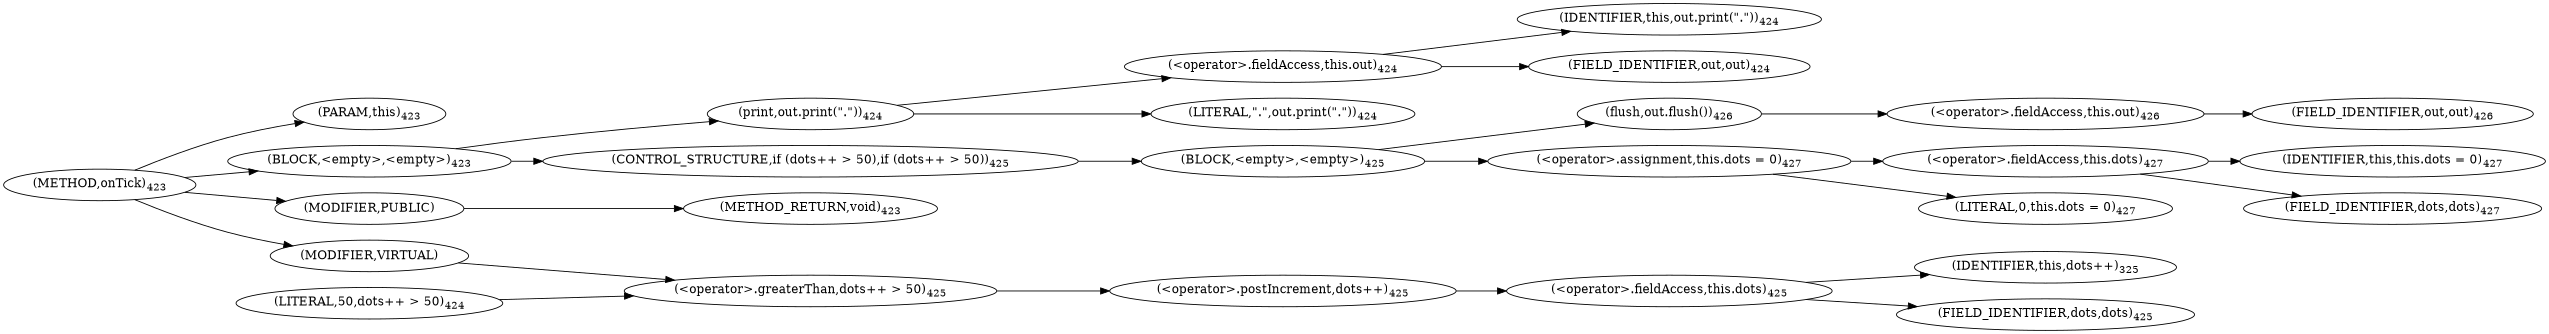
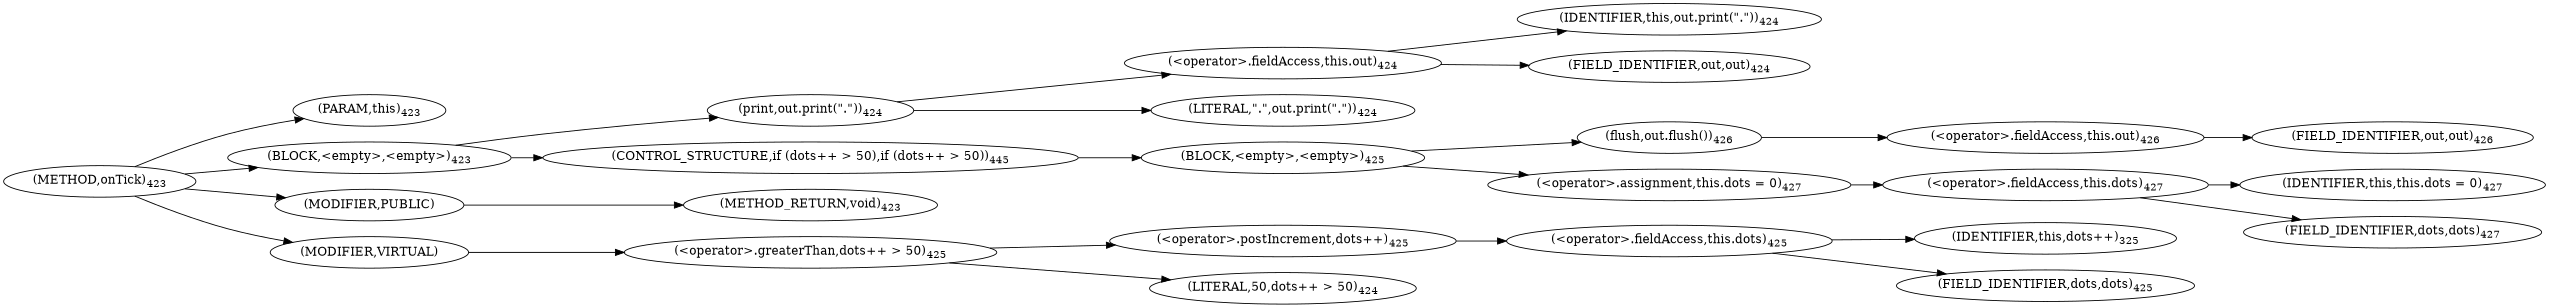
node "(CONTROL_STRUCTURE,if (dots++ > 50),if (dots++ > 50))": text "425" -> "445"
node "(LITERAL,0,this.dots = 0)": removed
edge "(LITERAL,50,dots++ > 50)" -> "(<operator>.greaterThan,dots++ > 50)": reversed
